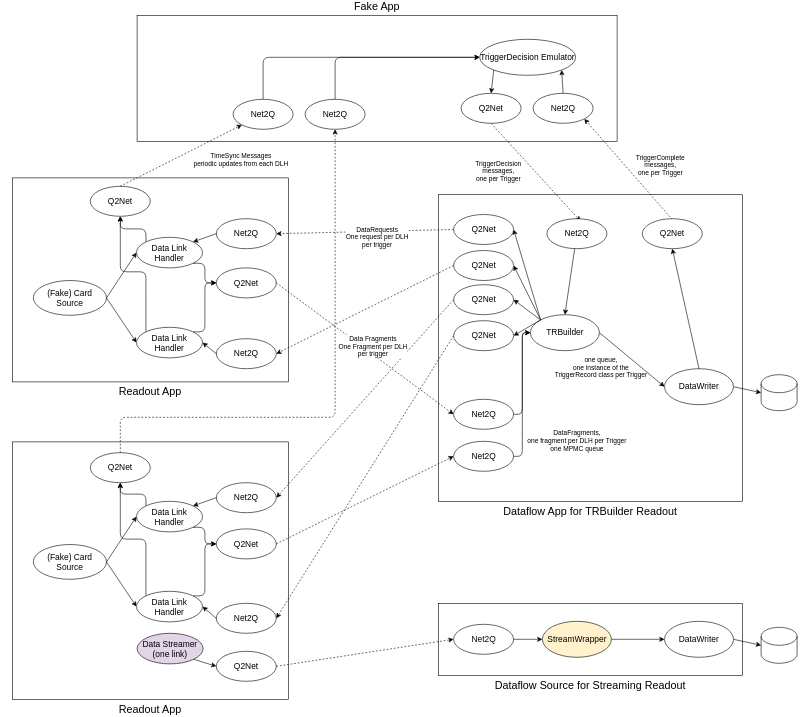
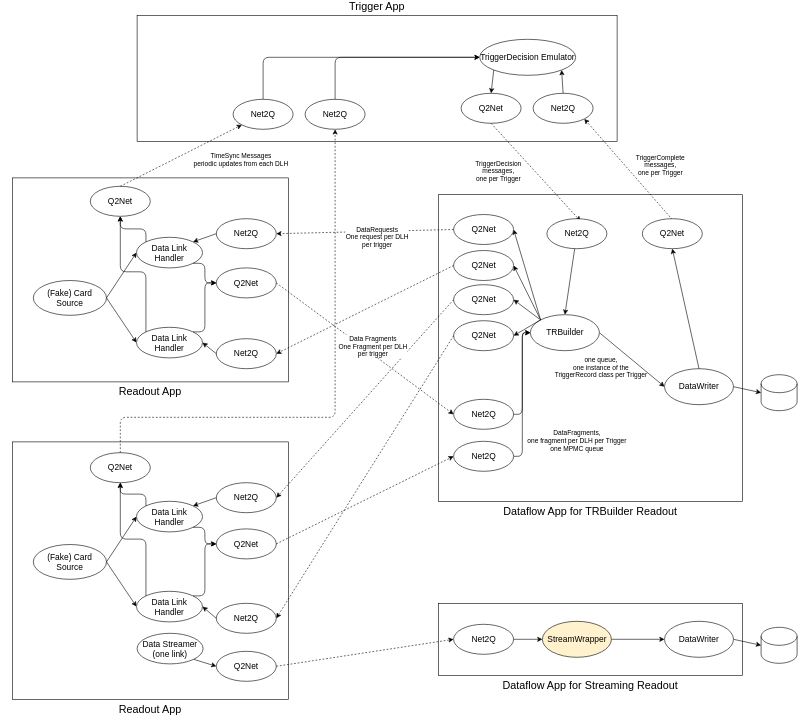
node "Fake App": label "Fake App" -> "Trigger App"
node "Data Streamer (one link)": fillcolor #e1d5e7 -> #ffffff
node "Dataflow Source for Streaming Readout": label "Dataflow Source for Streaming Readout" -> "Dataflow App for Streaming Readout"
